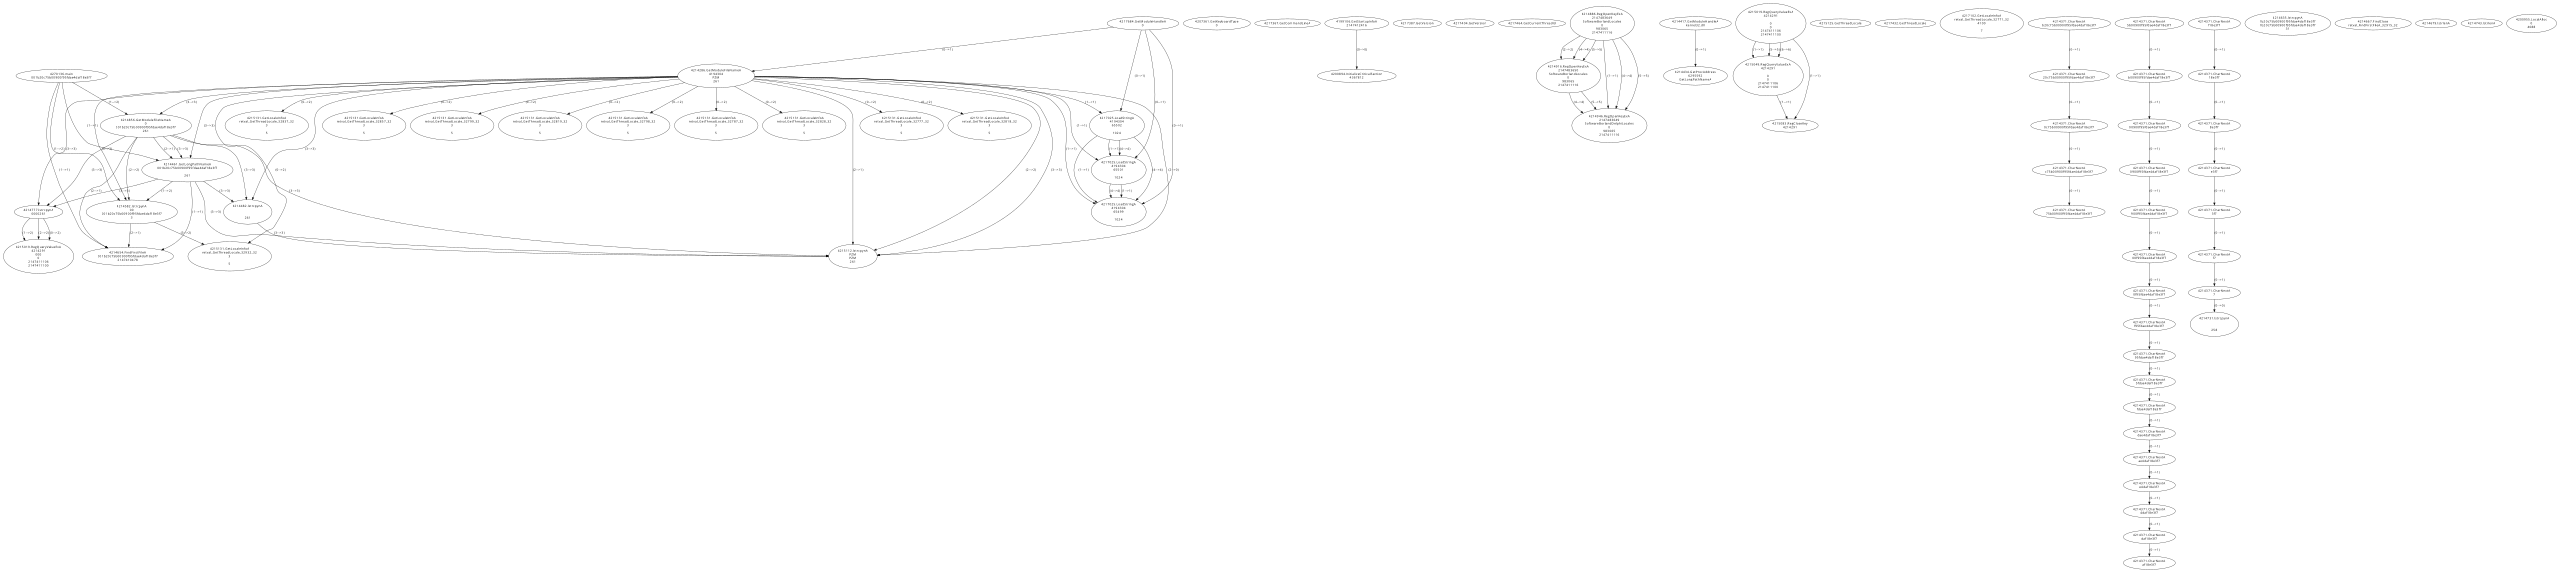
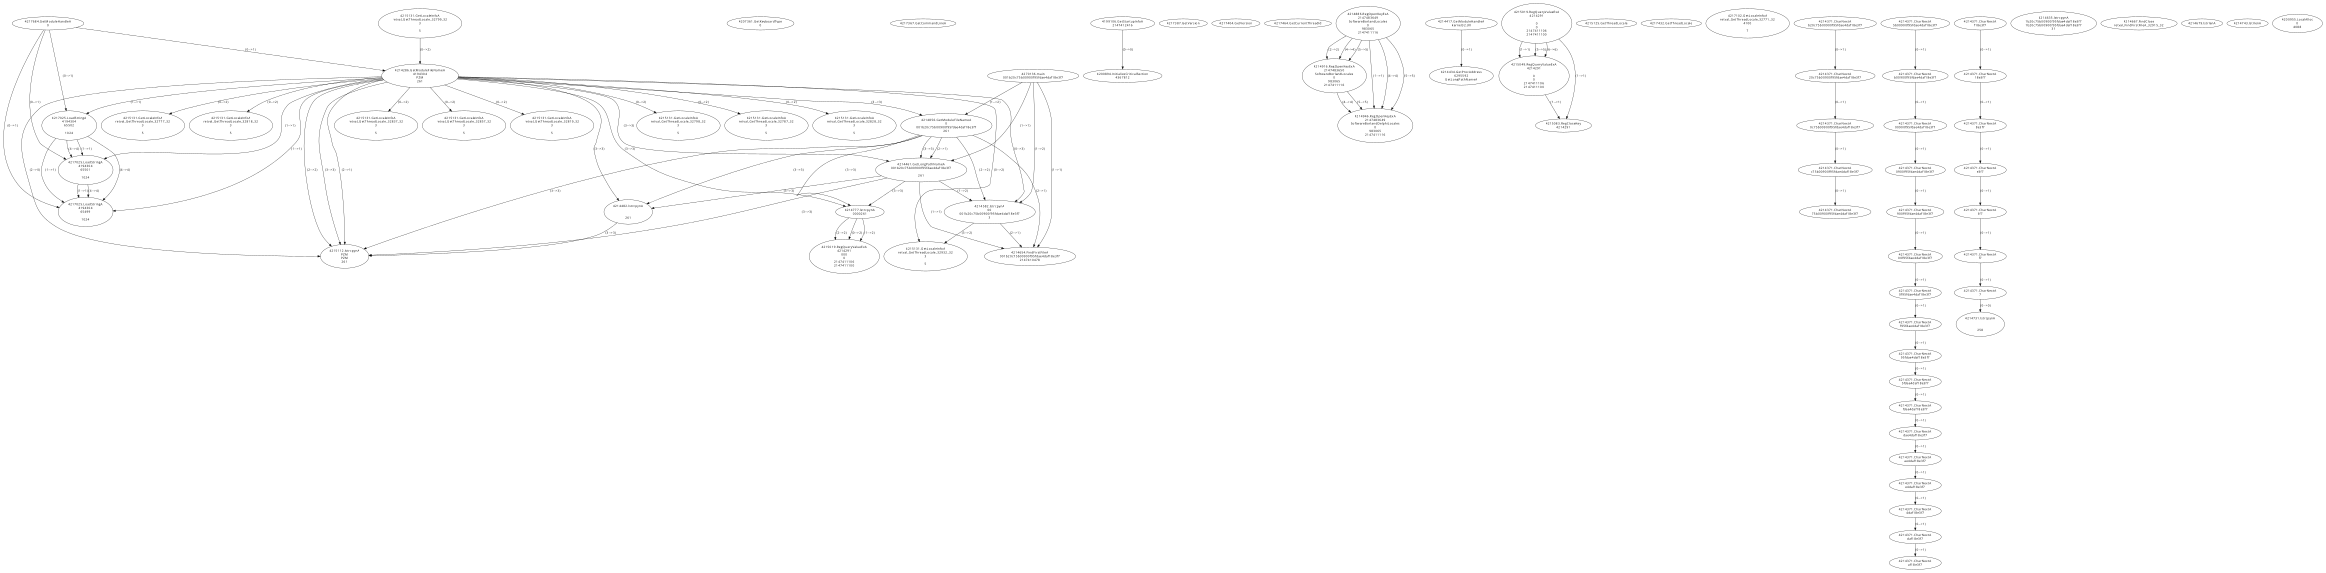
edge "4214286.GetModuleFileNameA 4194304 PZM 261" -> "4215131.GetLocaleInfoA retval_GetThreadLocale_32799_32 3 5": reversed
